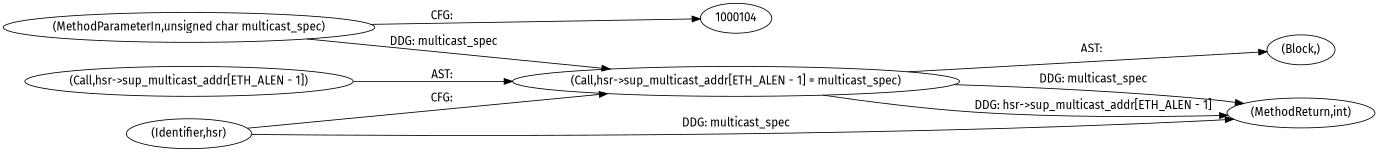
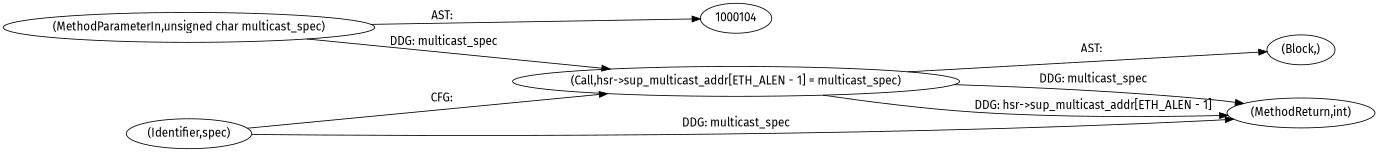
edge "(MethodParameterIn,unsigned char multicast_spec)" -> "1000104": label "CFG: " -> "AST: "
node "(Call,hsr->sup_multicast_addr[ETH_ALEN - 1])": removed
node "(Identifier,hsr)": label "(Identifier,hsr)" -> "(Identifier,spec)"
